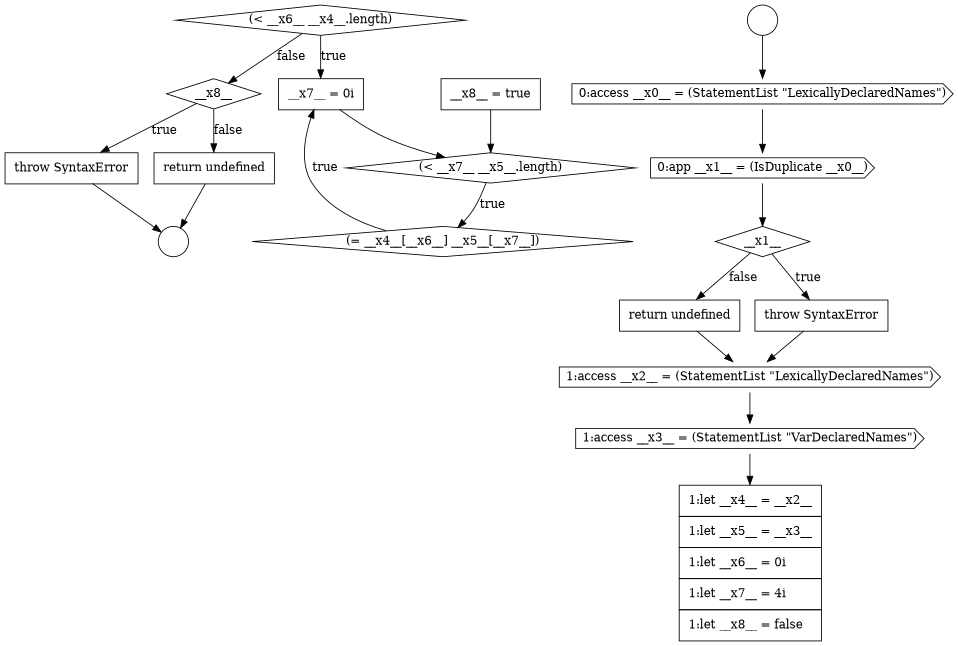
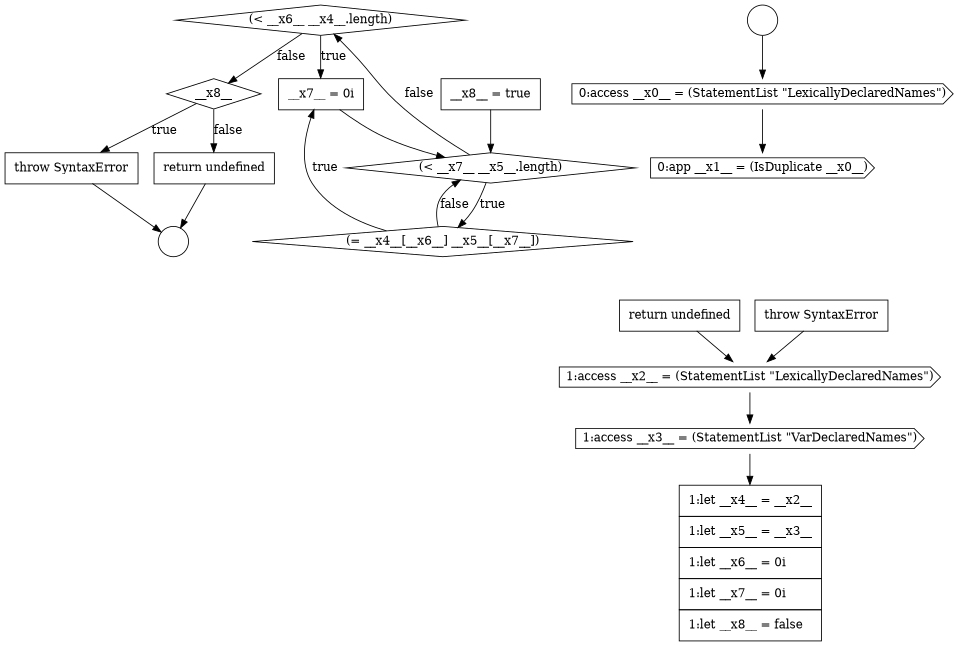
edge "(< __x7__ __x5__.length)" -> "(< __x6__ __x4__.length)": added, label "false"
edge "(= __x4__[__x6__] __x5__[__x7__])" -> "(< __x7__ __x5__.length)": added, label "false"
node "__x1__": removed
node "1:let __x4__ = __x2__": text "1:let __x7__ = 4i" -> "1:let __x7__ = 0i"
